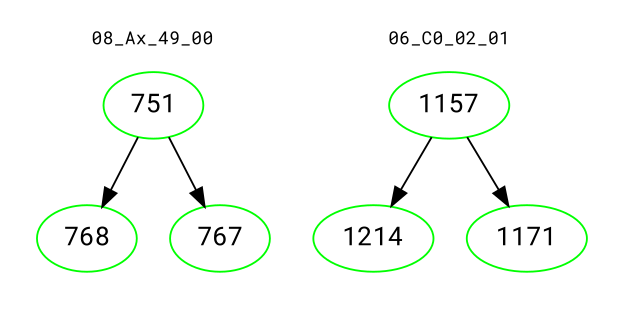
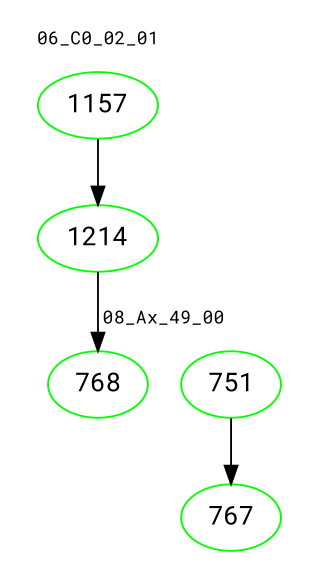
edge "751" -> "768": now "1214" -> "768"
node "1171": removed
